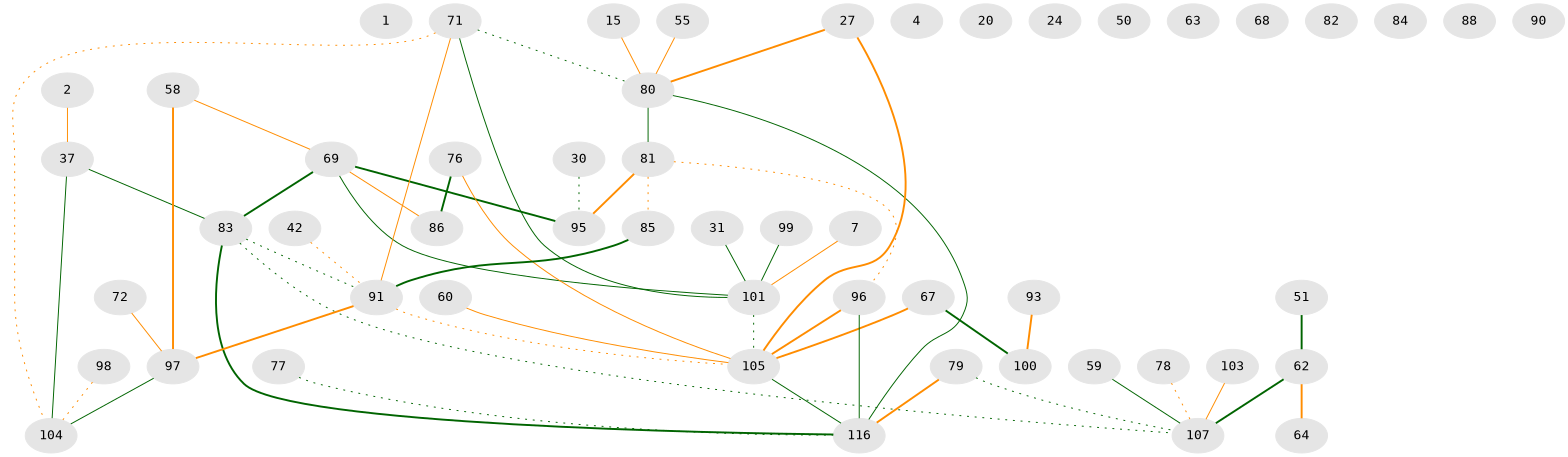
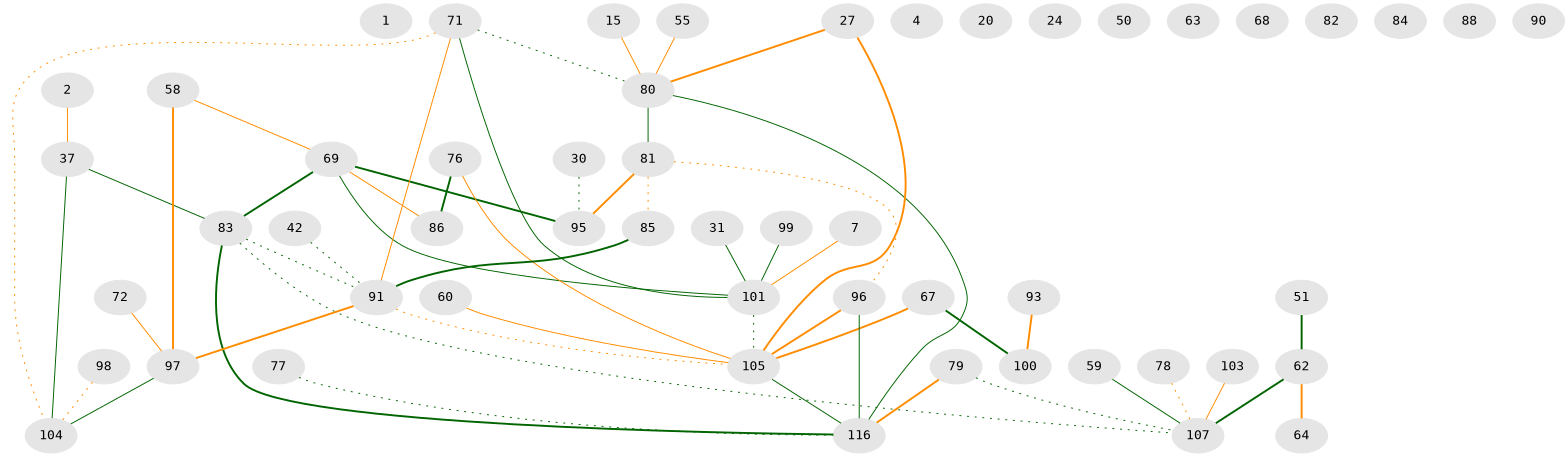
edge "42" -- "91": color darkorange -> darkgreen
